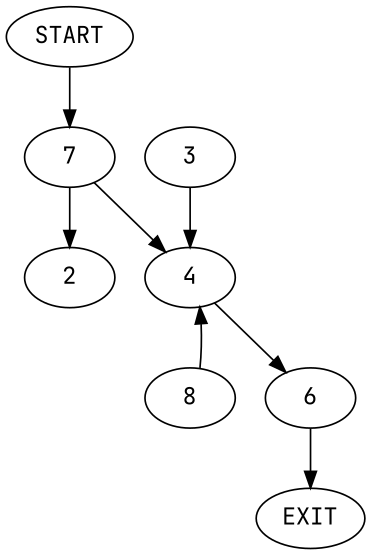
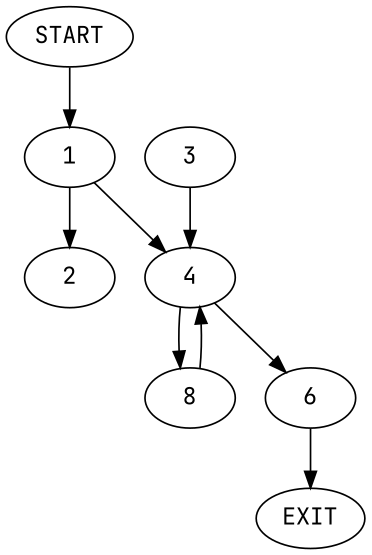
node "7": label "7" -> "1"
edge "4" -> "8": added
